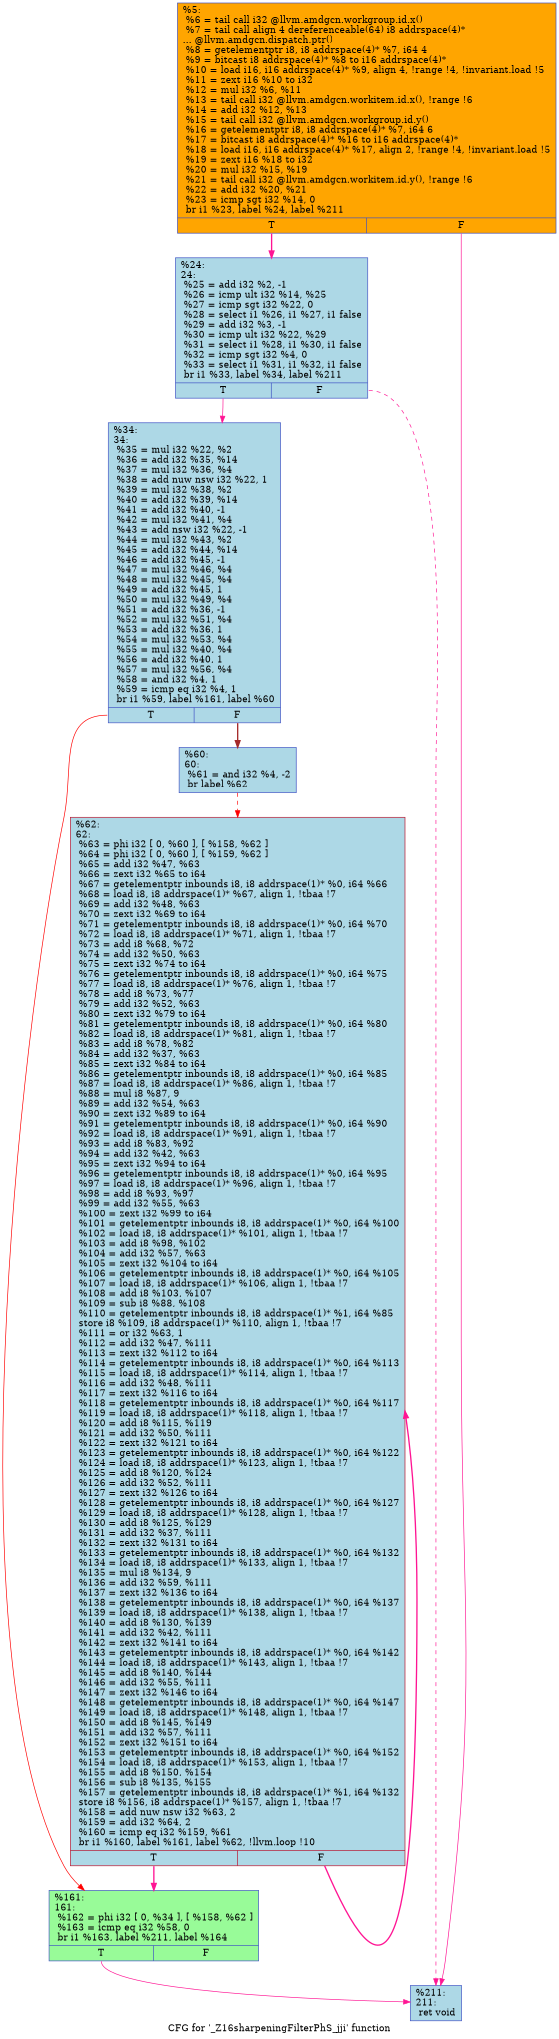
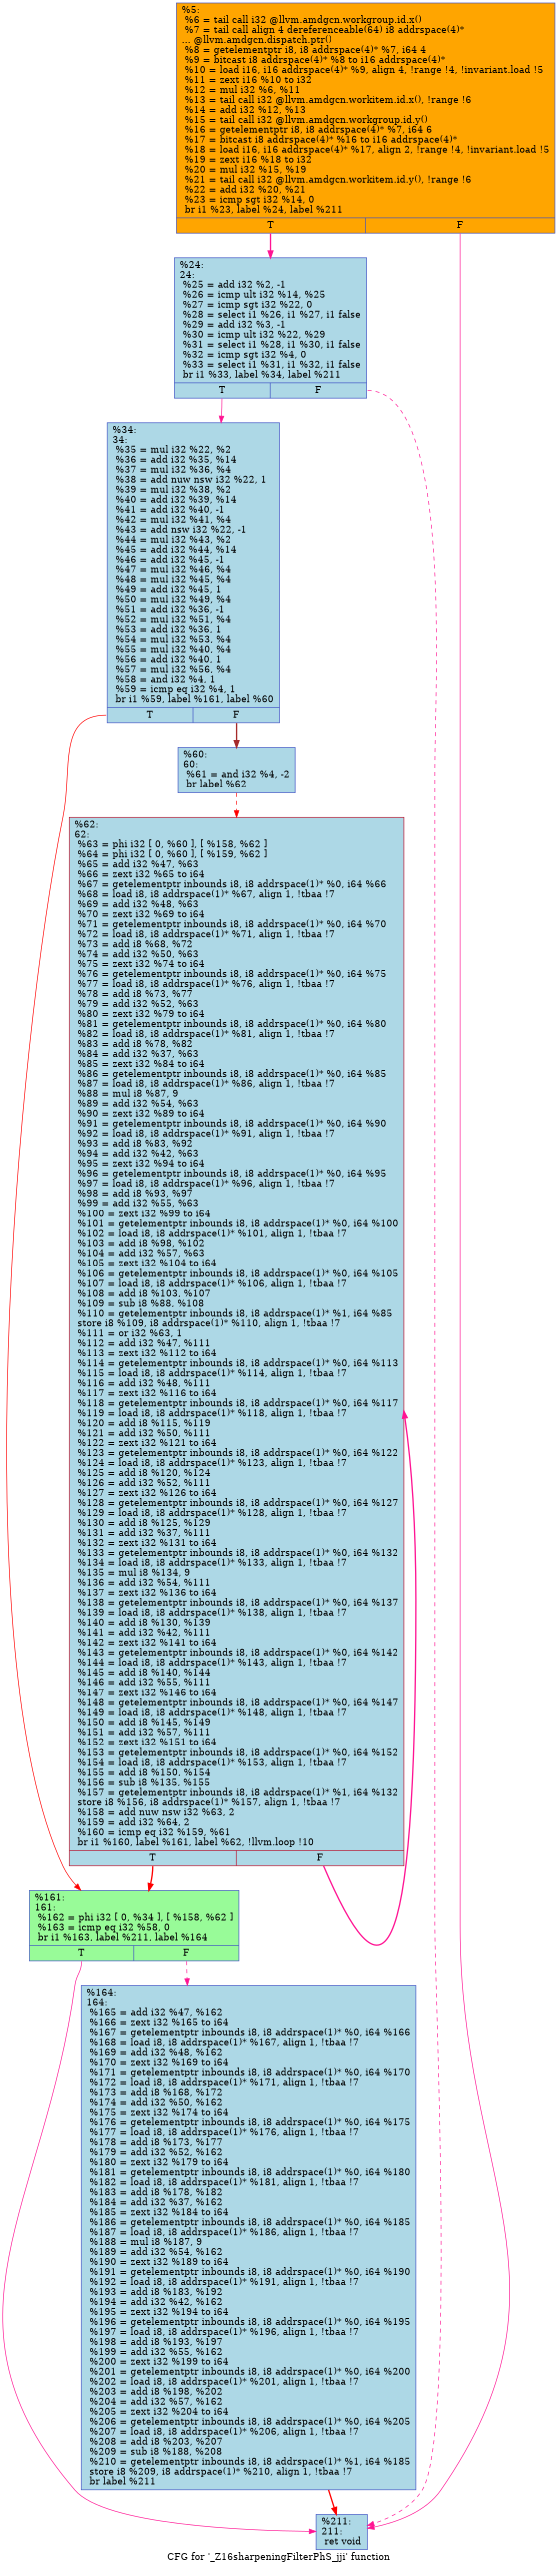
node "%62:": text "%136 = add i32 %59, %111" -> "%136 = add i32 %54, %111"
edge "%62:" -> "%161:": color deeppink -> red
node "%164:": added
